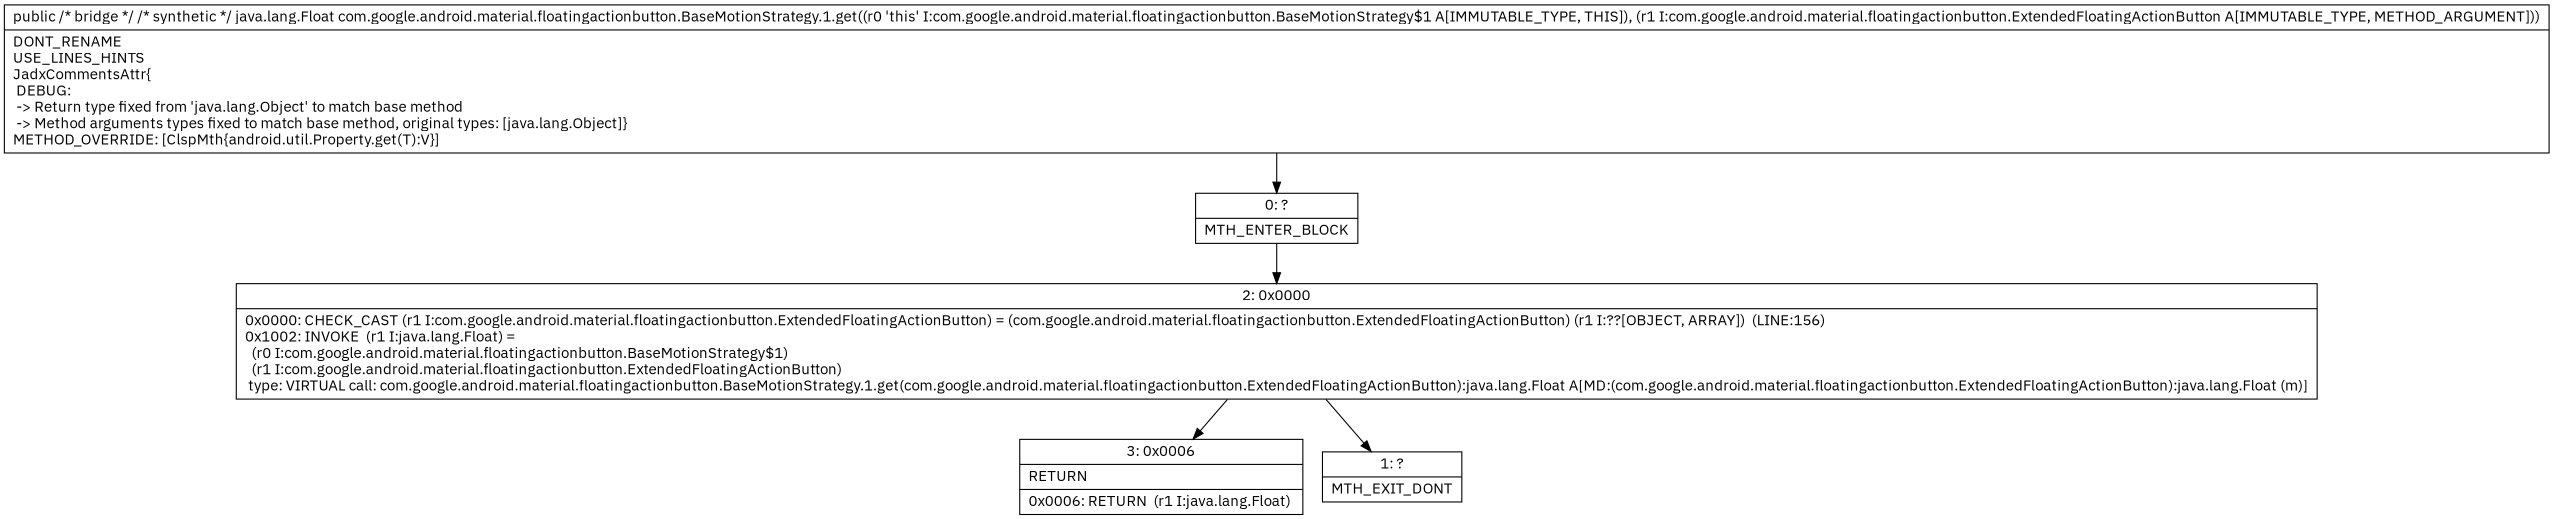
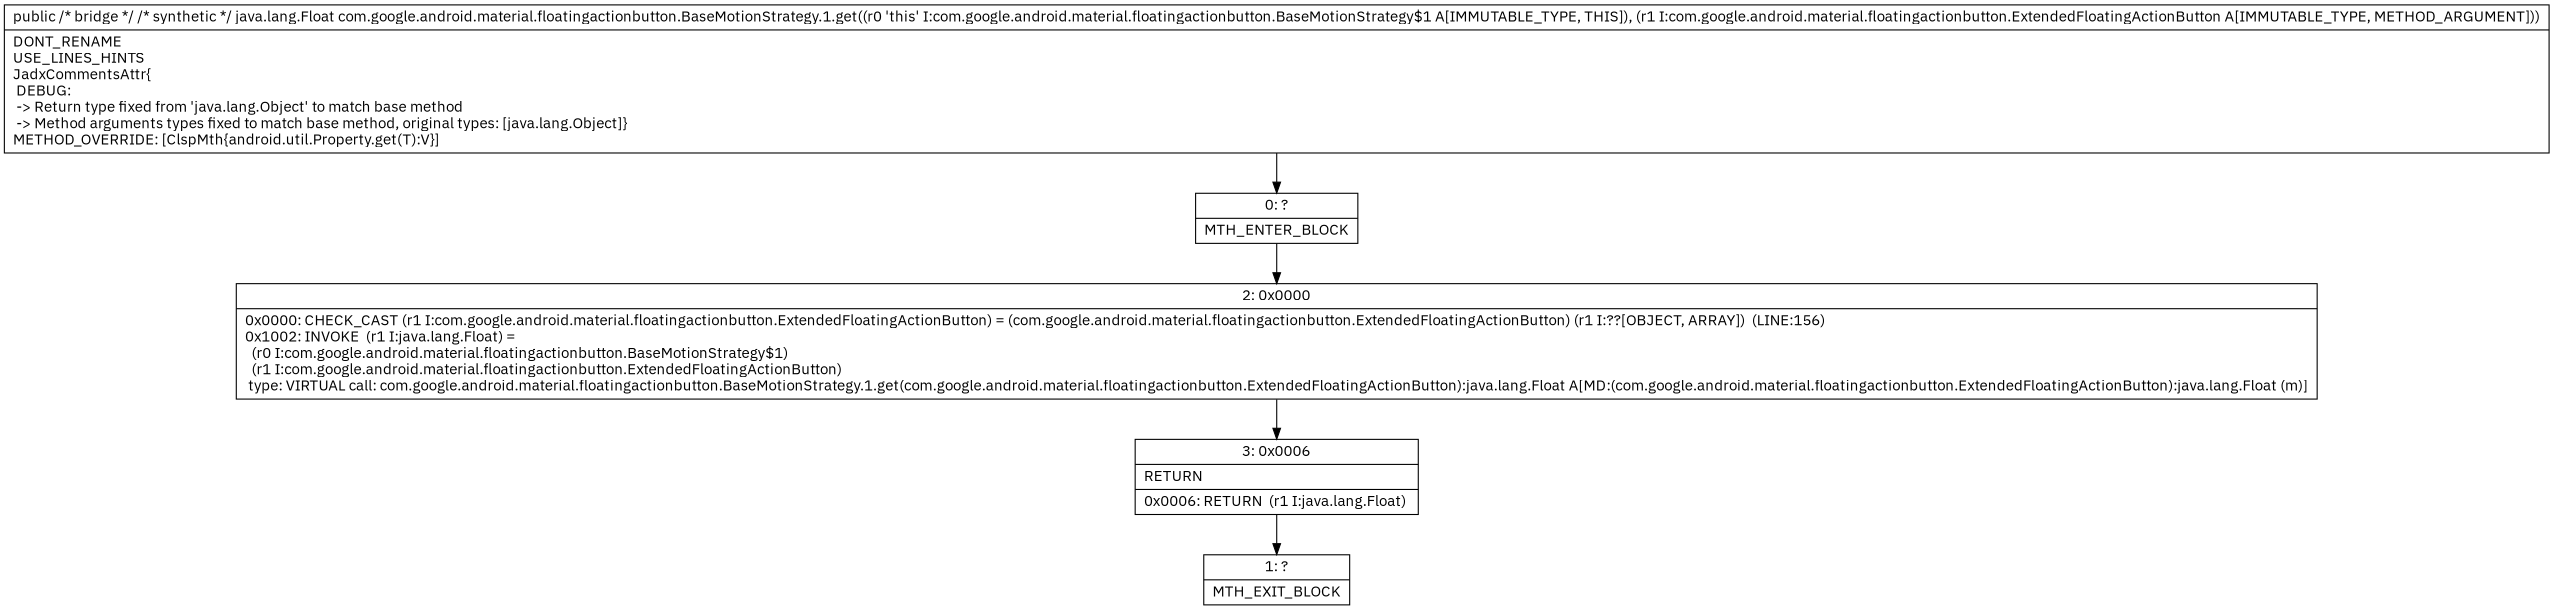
edge "2: 0x0000" -> "1: ?": now "3: 0x0006" -> "1: ?"
node "1: ?": text "MTH_EXIT_DONT" -> "MTH_EXIT_BLOCK"
